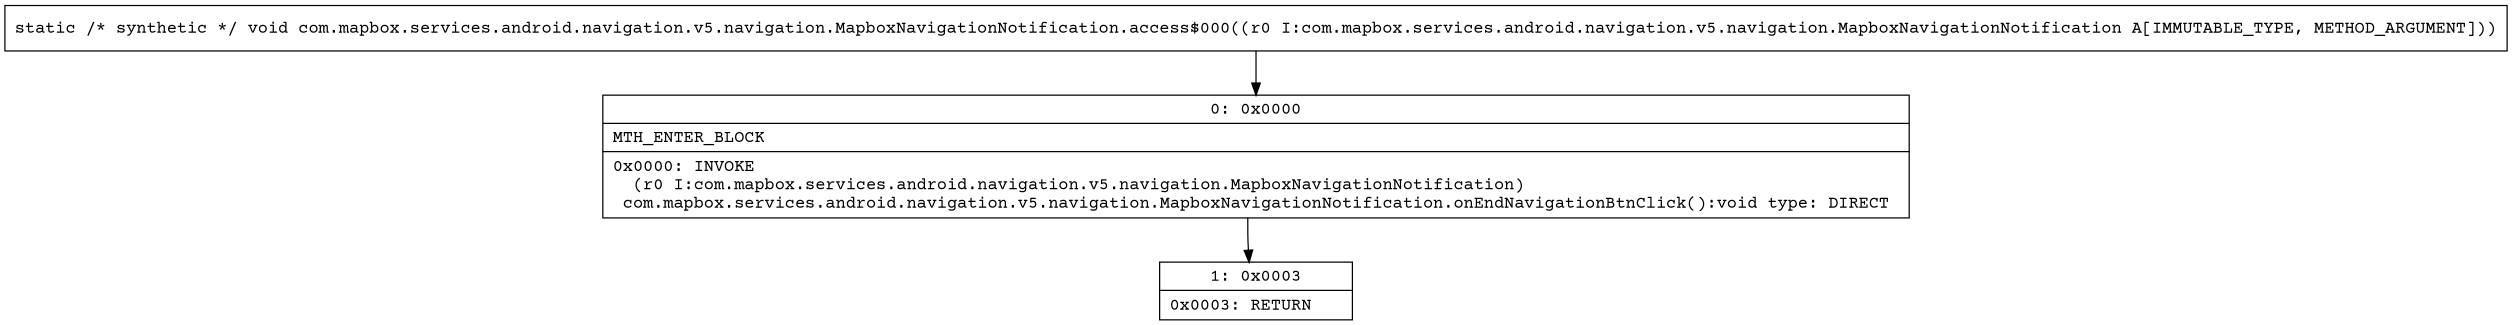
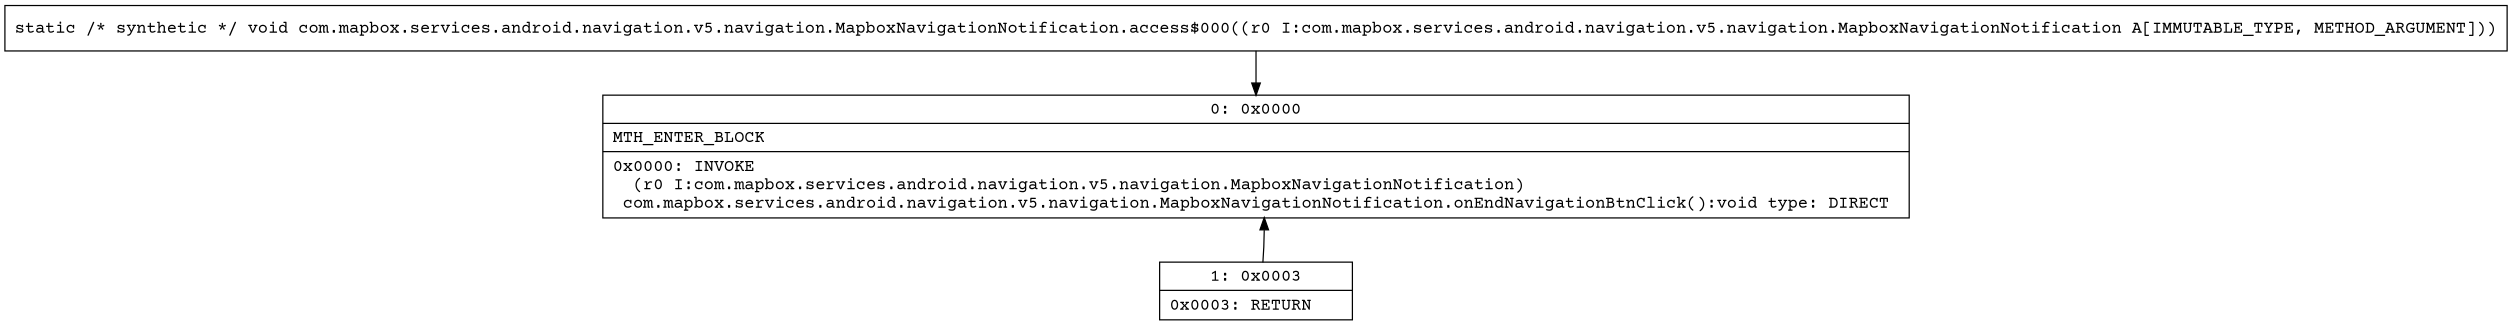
edge "0: 0x0000" -> "1: 0x0003": reversed
